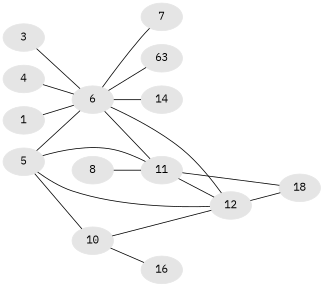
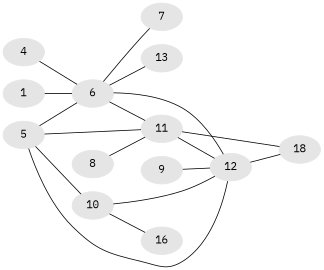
node "3": removed
node "63": label "63" -> "13"
node "14": removed
node "9": added
